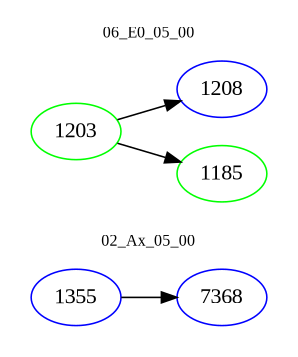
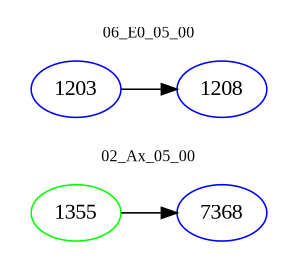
node "1203": color green -> blue
node "1185": removed
node "1355": color blue -> green
